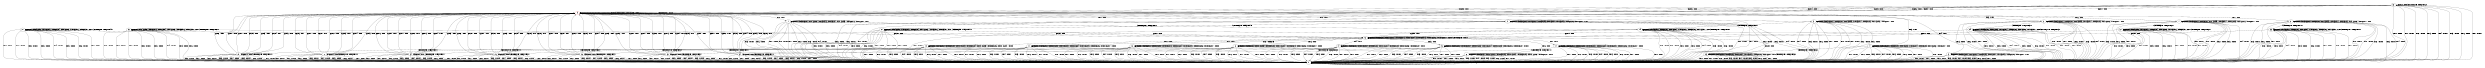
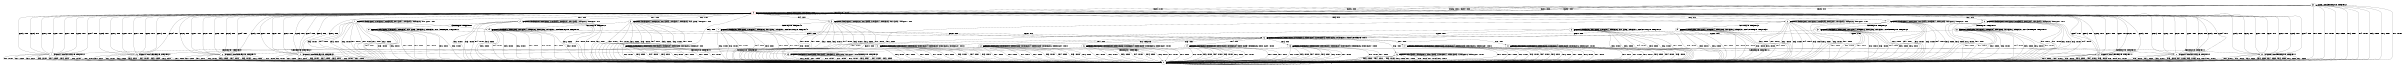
edge "5" -> "27": added, label "ISENDFRAME / OFRAME_4_0"
